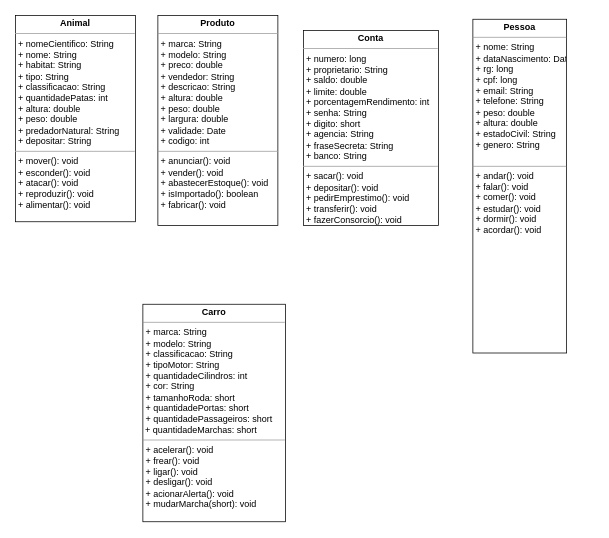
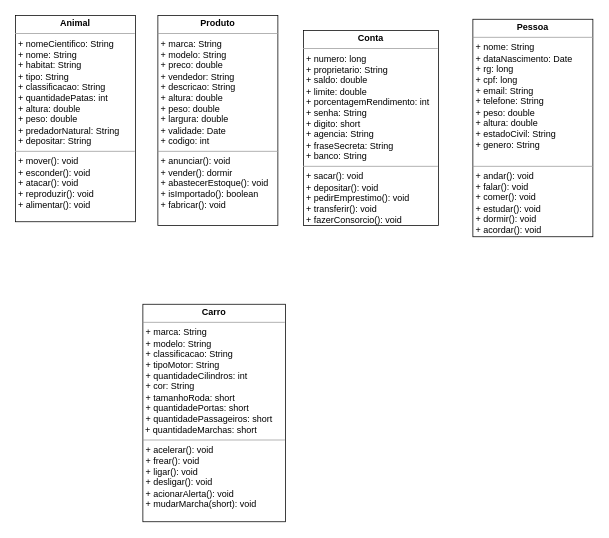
node "Produto + marca: String + modelo: String + preco: double + vendedor: String + descricao: String + altura: double + peso: double + largura: double + validade: Date + codigo: int + anunciar(): void + vender(): void + abastecerEstoque(): void + isImportado(): boolean + fabricar(): void": label "Produto + marca: String + modelo: String + preco: double + vendedor: String + descricao: String + altura: double + peso: double + largura: double + validade: Date + codigo: int + anunciar(): void + vender(): void + abastecerEstoque(): void + isImportado(): boolean + fabricar(): void" -> "Produto + marca: String + modelo: String + preco: double + vendedor: String + descricao: String + altura: double + peso: double + largura: double + validade: Date + codigo: int + anunciar(): void + vender(): dormir + abastecerEstoque(): void + isImportado(): boolean + fabricar(): void"
node "Pessoa + nome: String + dataNascimento: Date + rg: long + cpf: long + email: String + telefone: String + peso: double + altura: double + estadoCivil: String + genero: String + andar(): void + falar(): void + comer(): void + estudar(): void + dormir(): void + acordar(): void": size 94x334 -> 120x218
